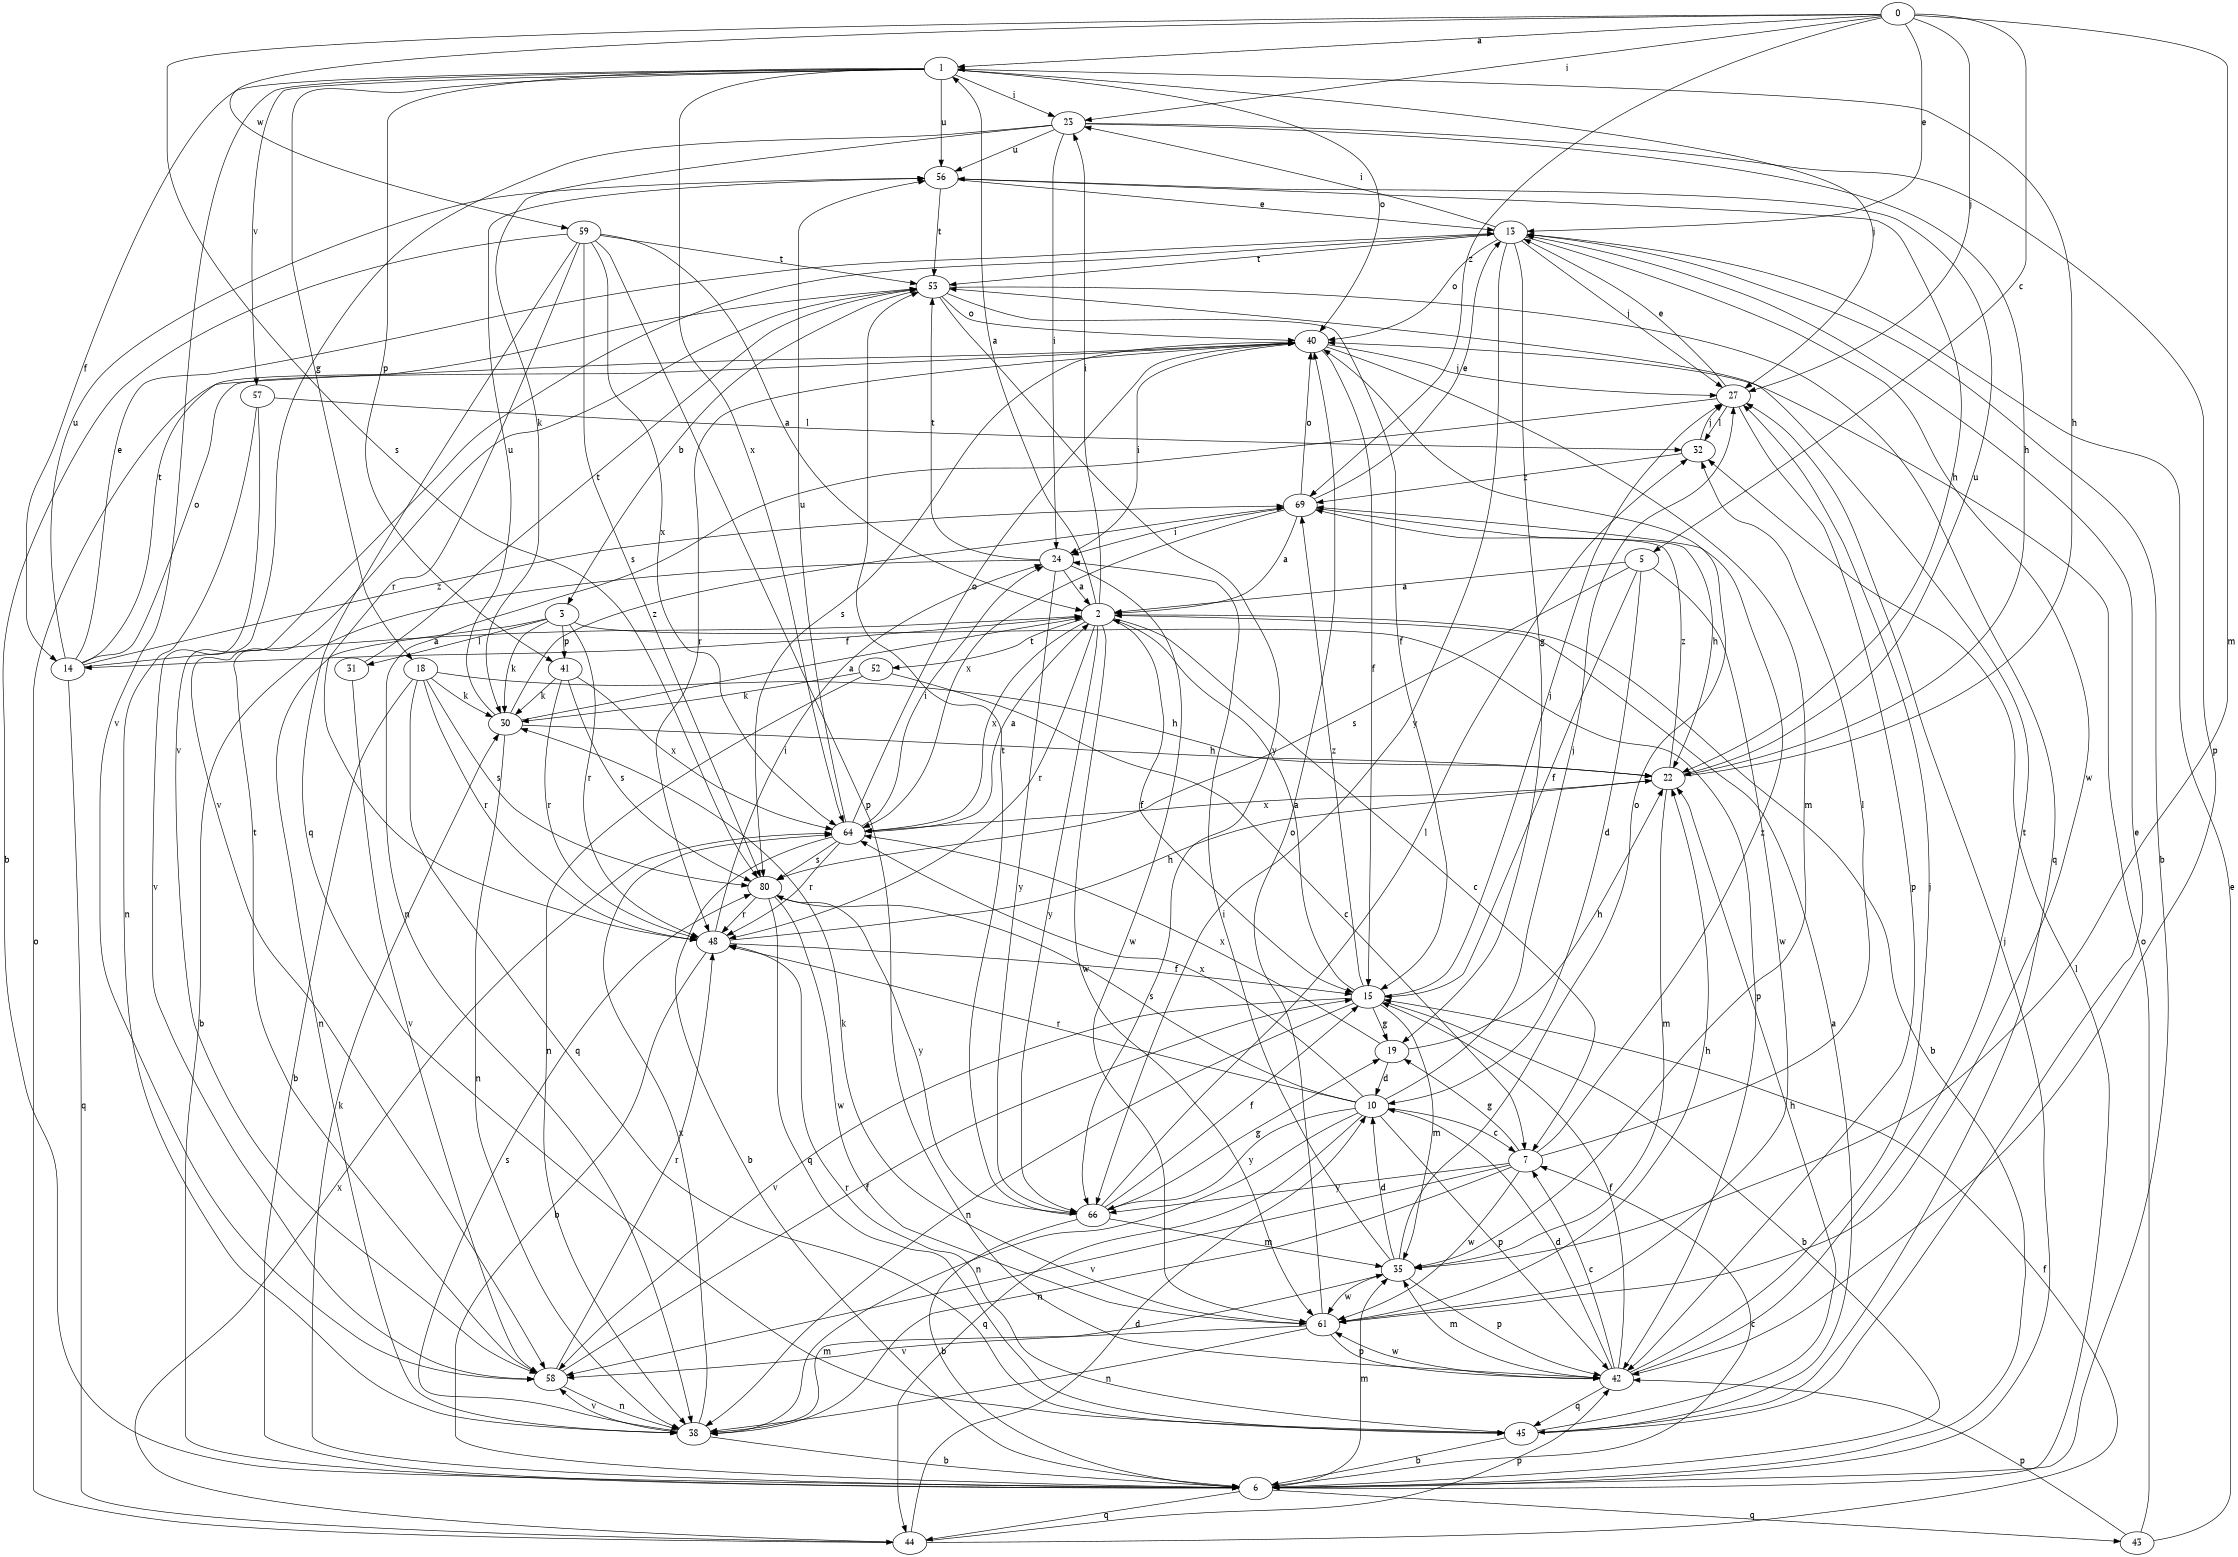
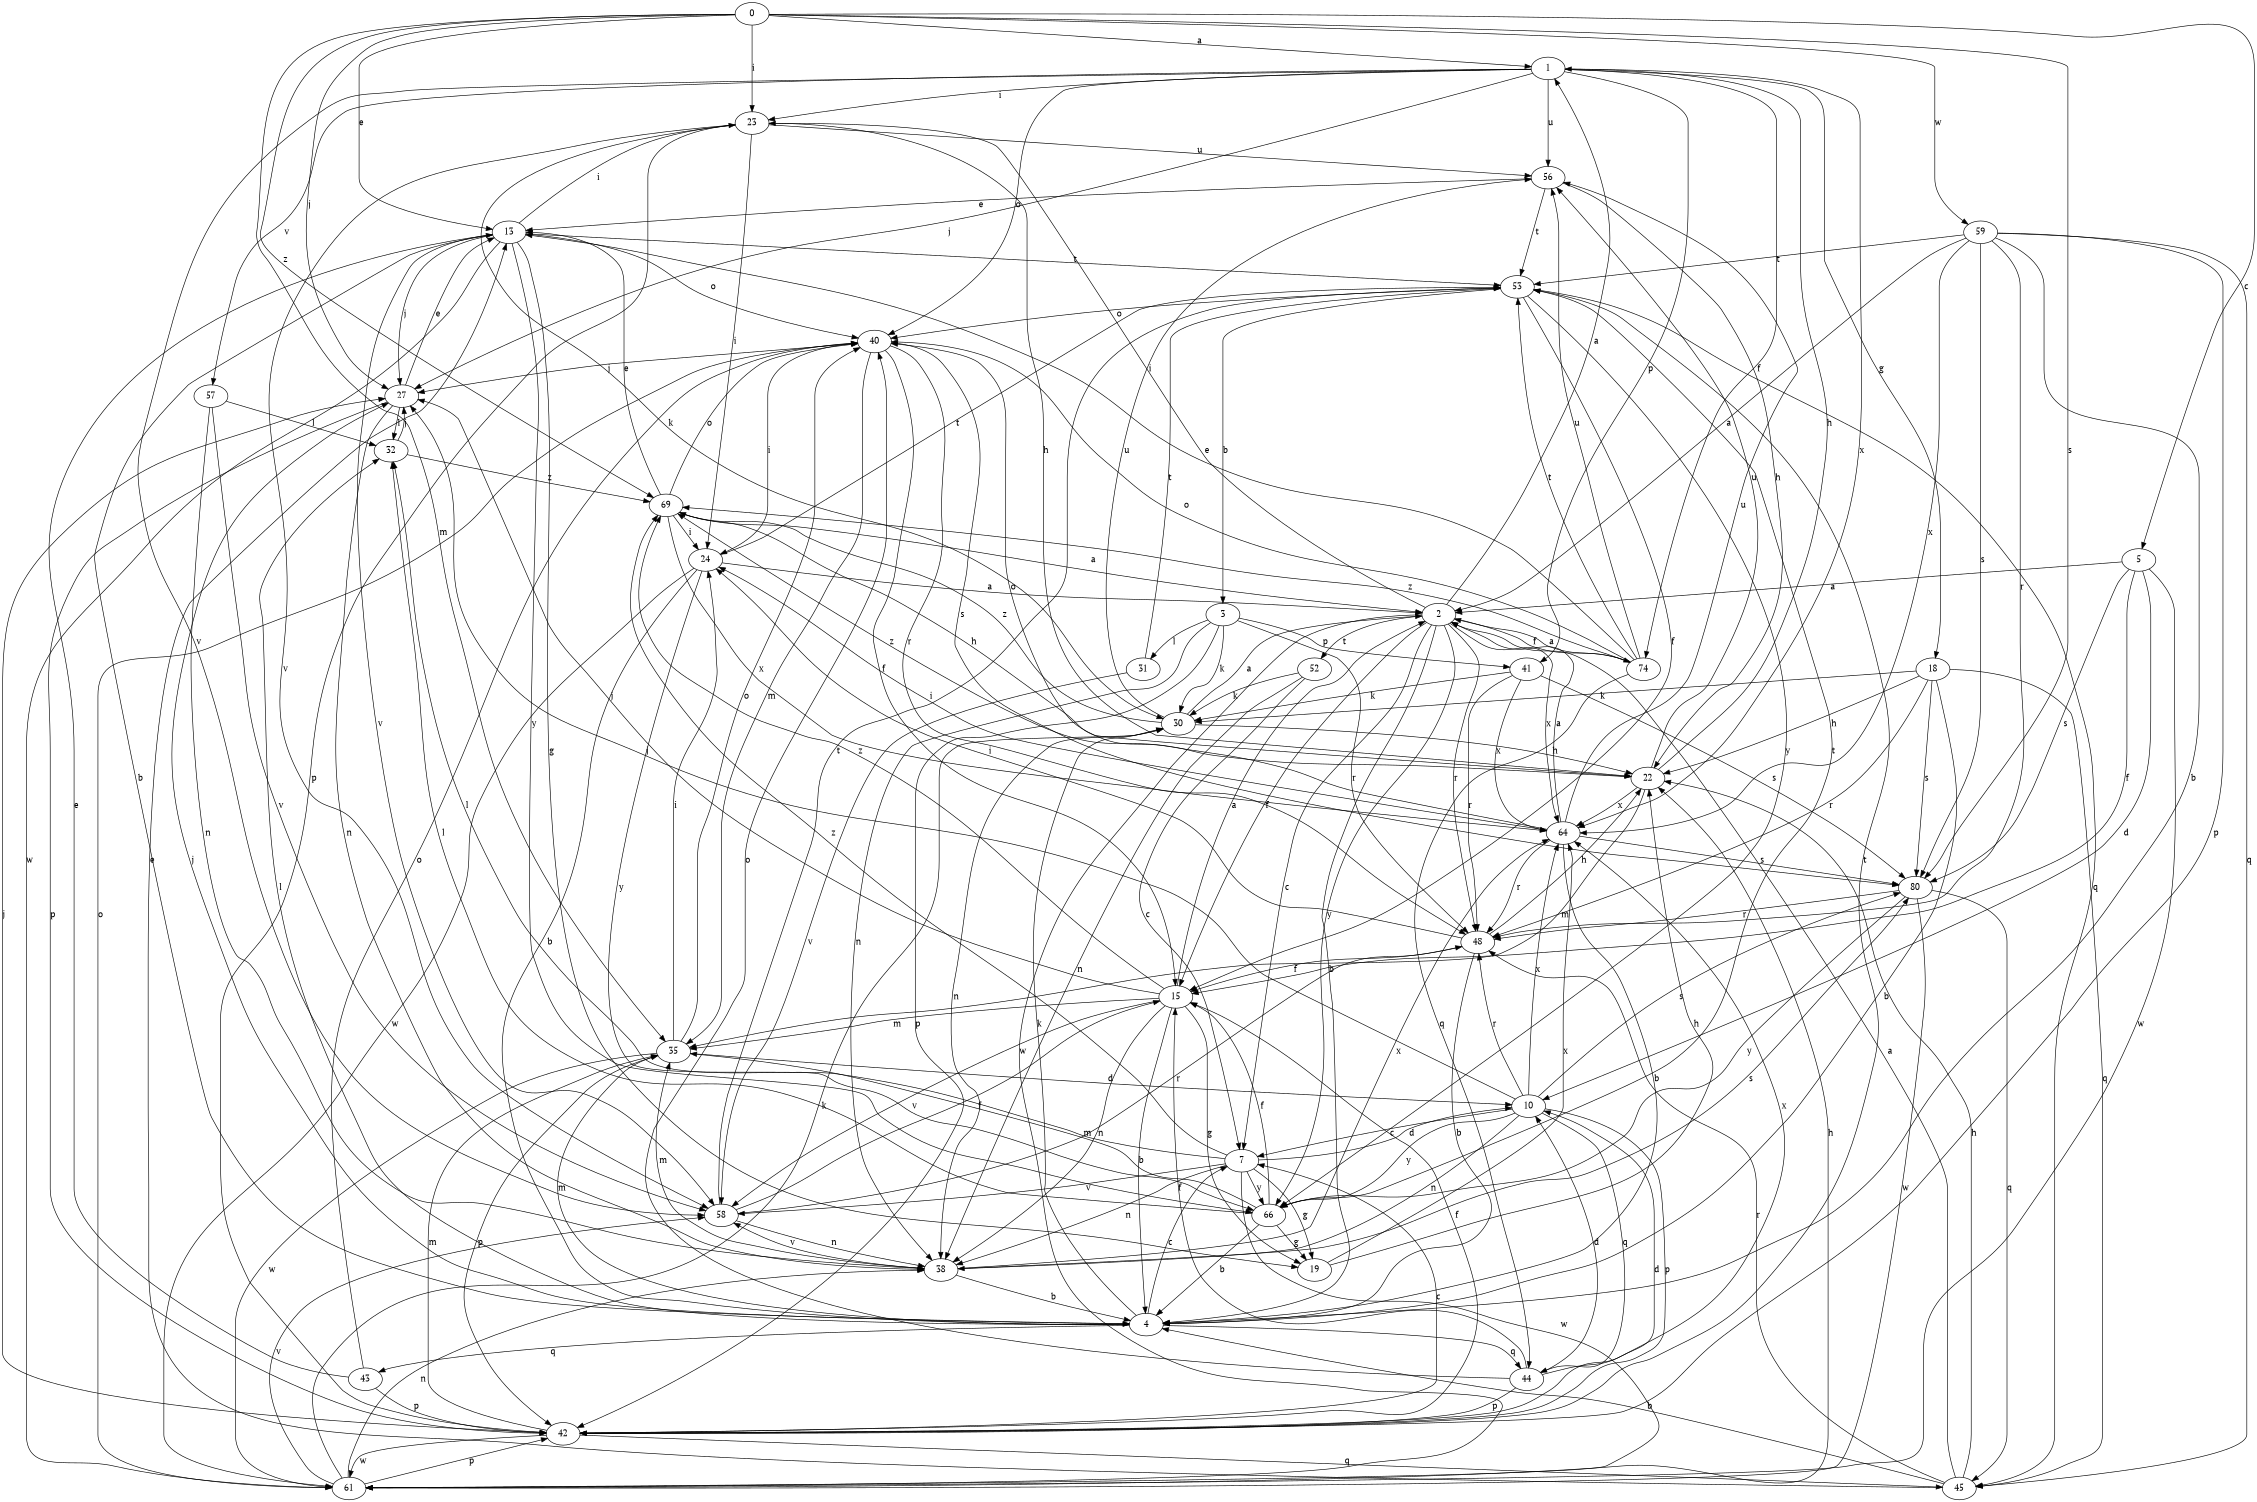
node "14": label "14" -> "74"
edge "19" -> "10": now "7" -> "10"
node "6": label "6" -> "4"
